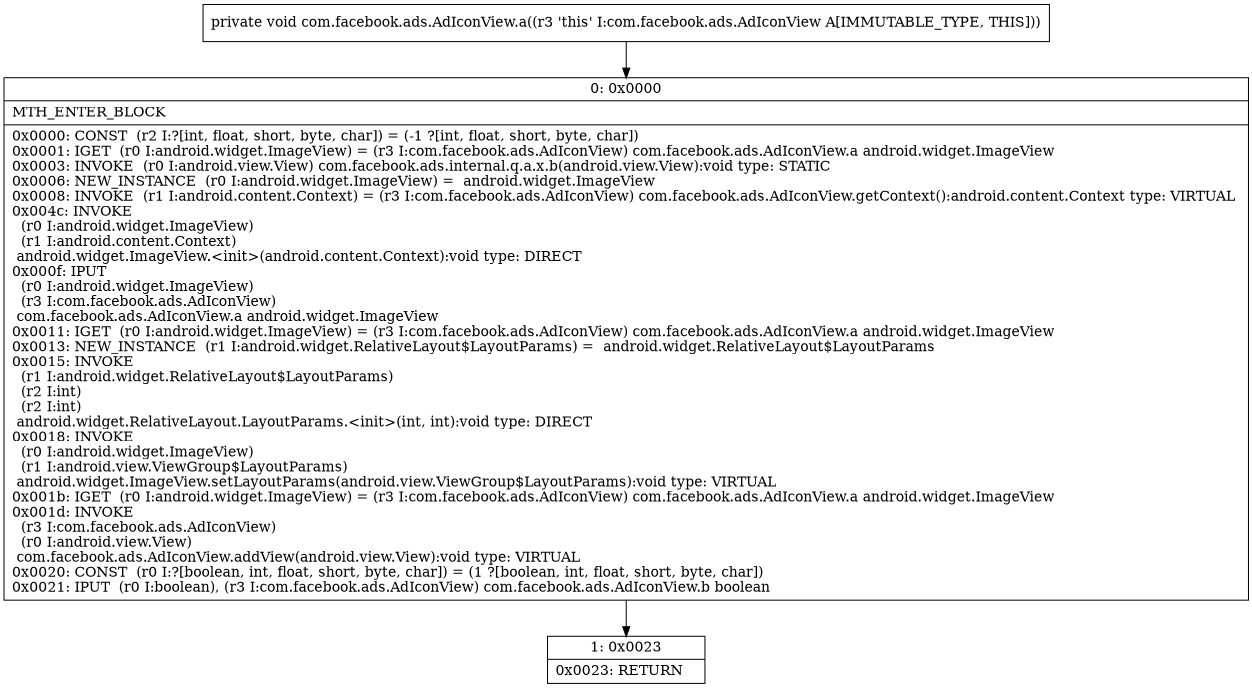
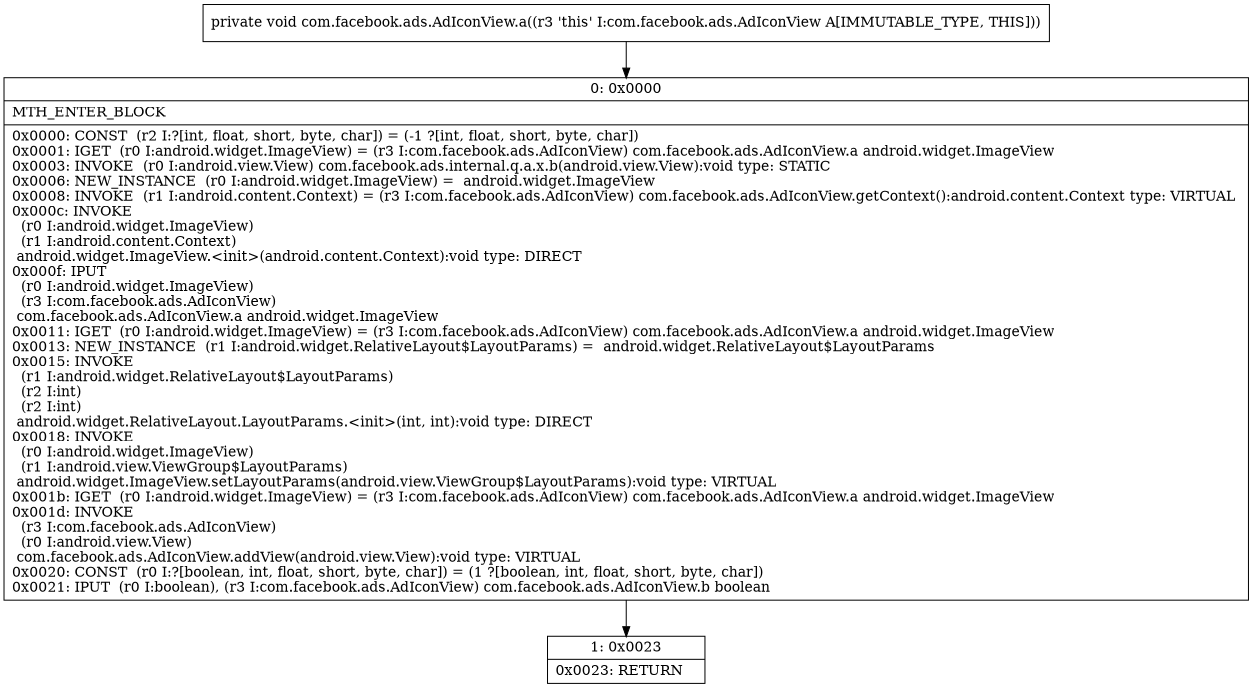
node "0: 0x0000": text "0x004c: INVOKE" -> "0x000c: INVOKE"
